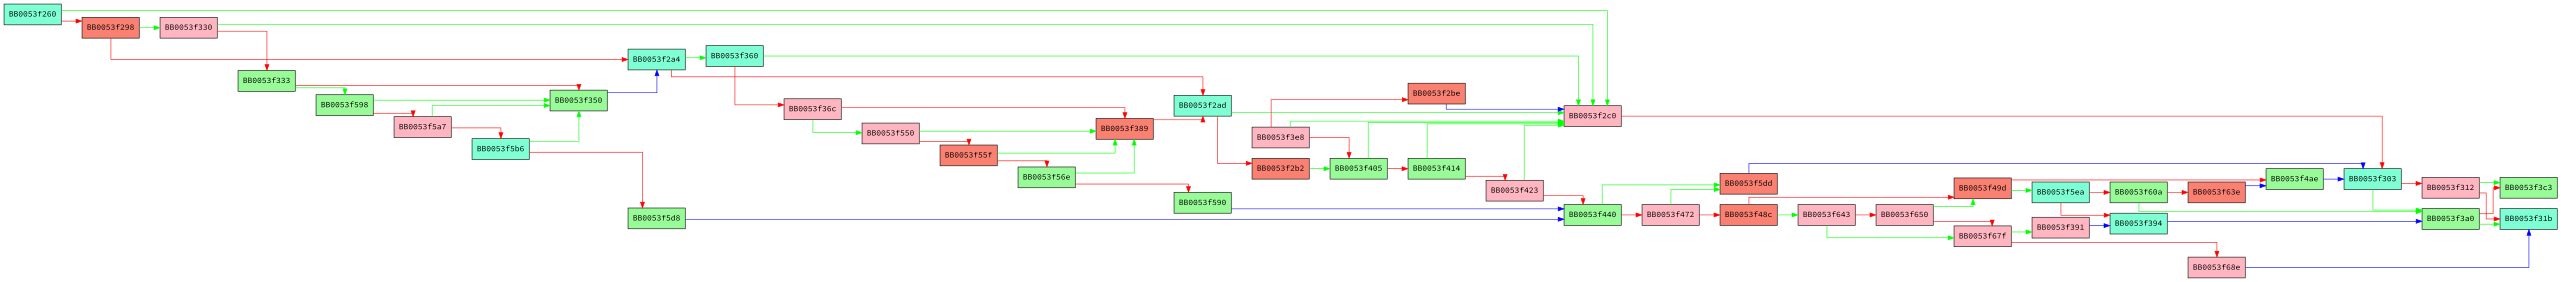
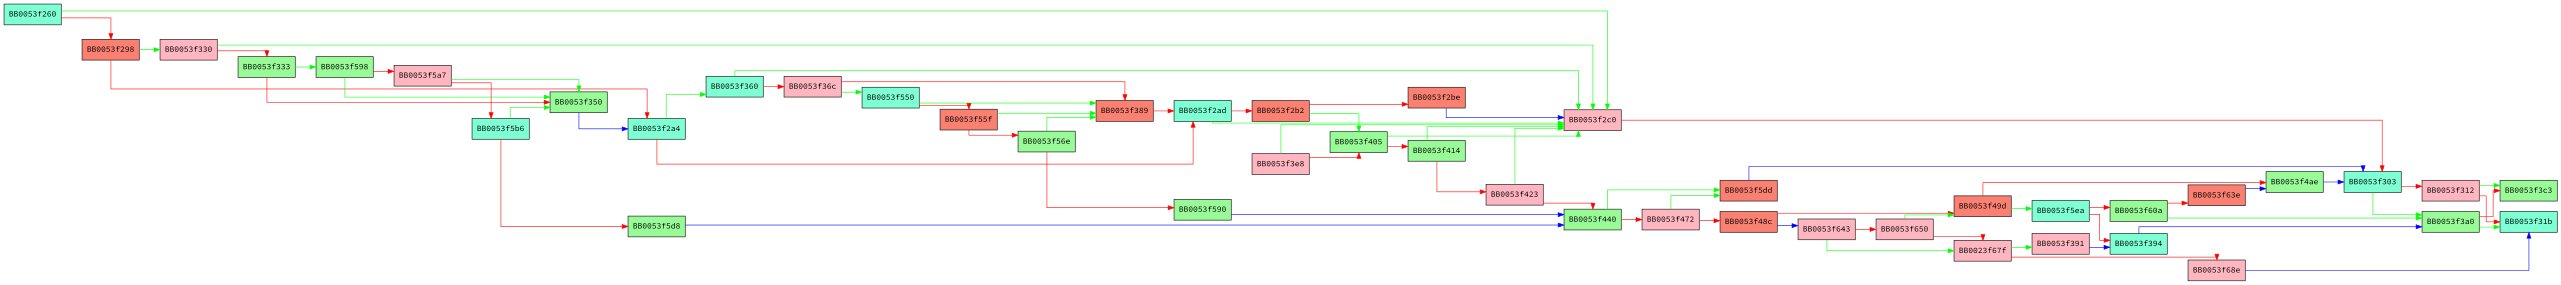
edge "BB0053f3e8" -> "BB0053f2be": now "BB0053f2b2" -> "BB0053f2be"
node "BB0053f550": fillcolor lightpink -> aquamarine
edge "BB0053f48c" -> "BB0053f643": color green -> blue
node "BB0053f67f": label "BB0053f67f" -> "BB0023f67f"
